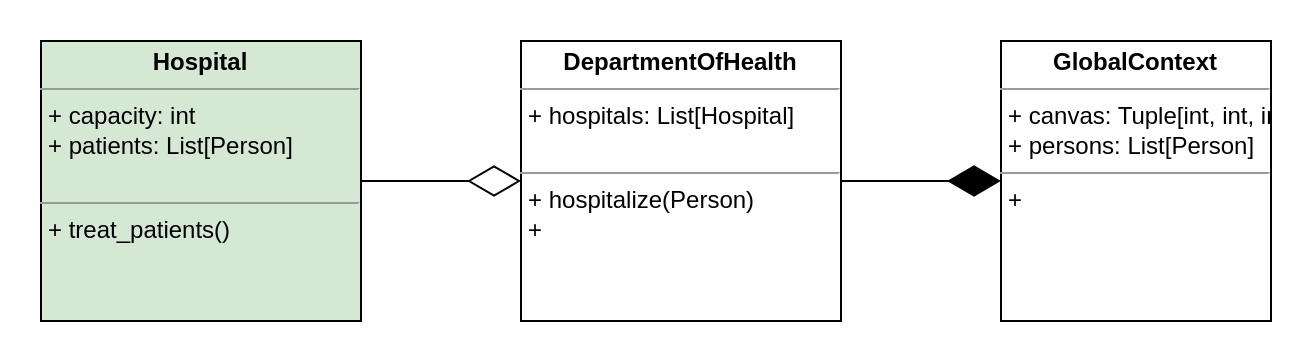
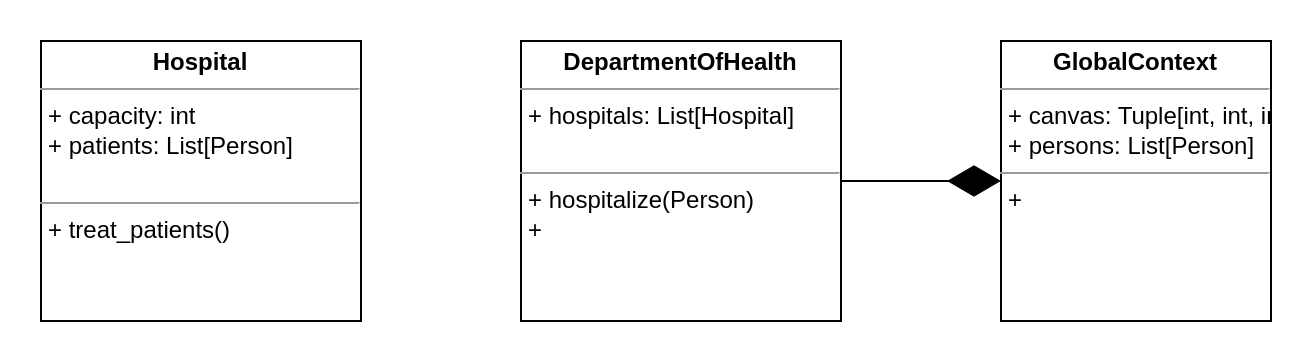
node "Hospital + capacity: int + patients: List[Person] + treat_patients()": fillcolor #d5e8d4 -> #ffffff
edge "Hospital + capacity: int + patients: List[Person] + treat_patients()" -> "DepartmentOfHealth + hospitals: List[Hospital] + hospitalize(Person) +": removed
